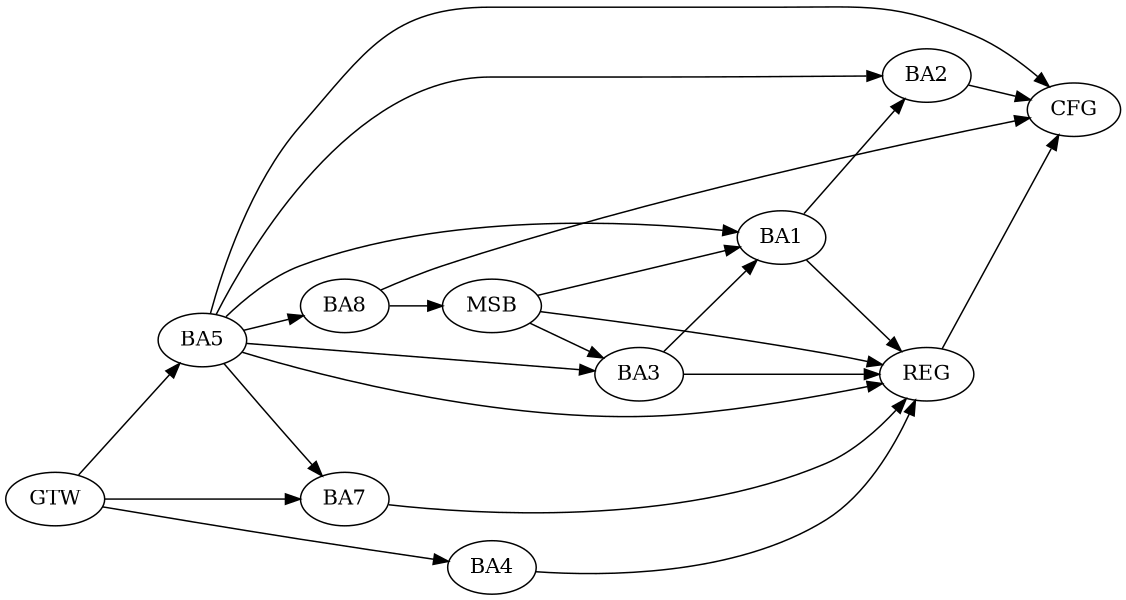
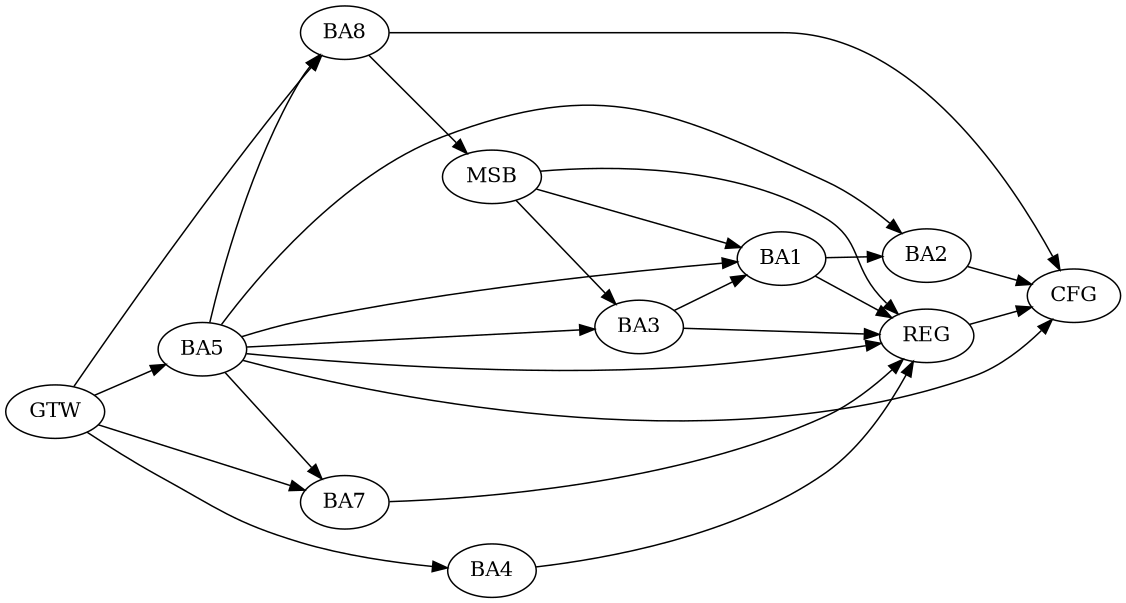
edge "GTW" -> "BA8": added
